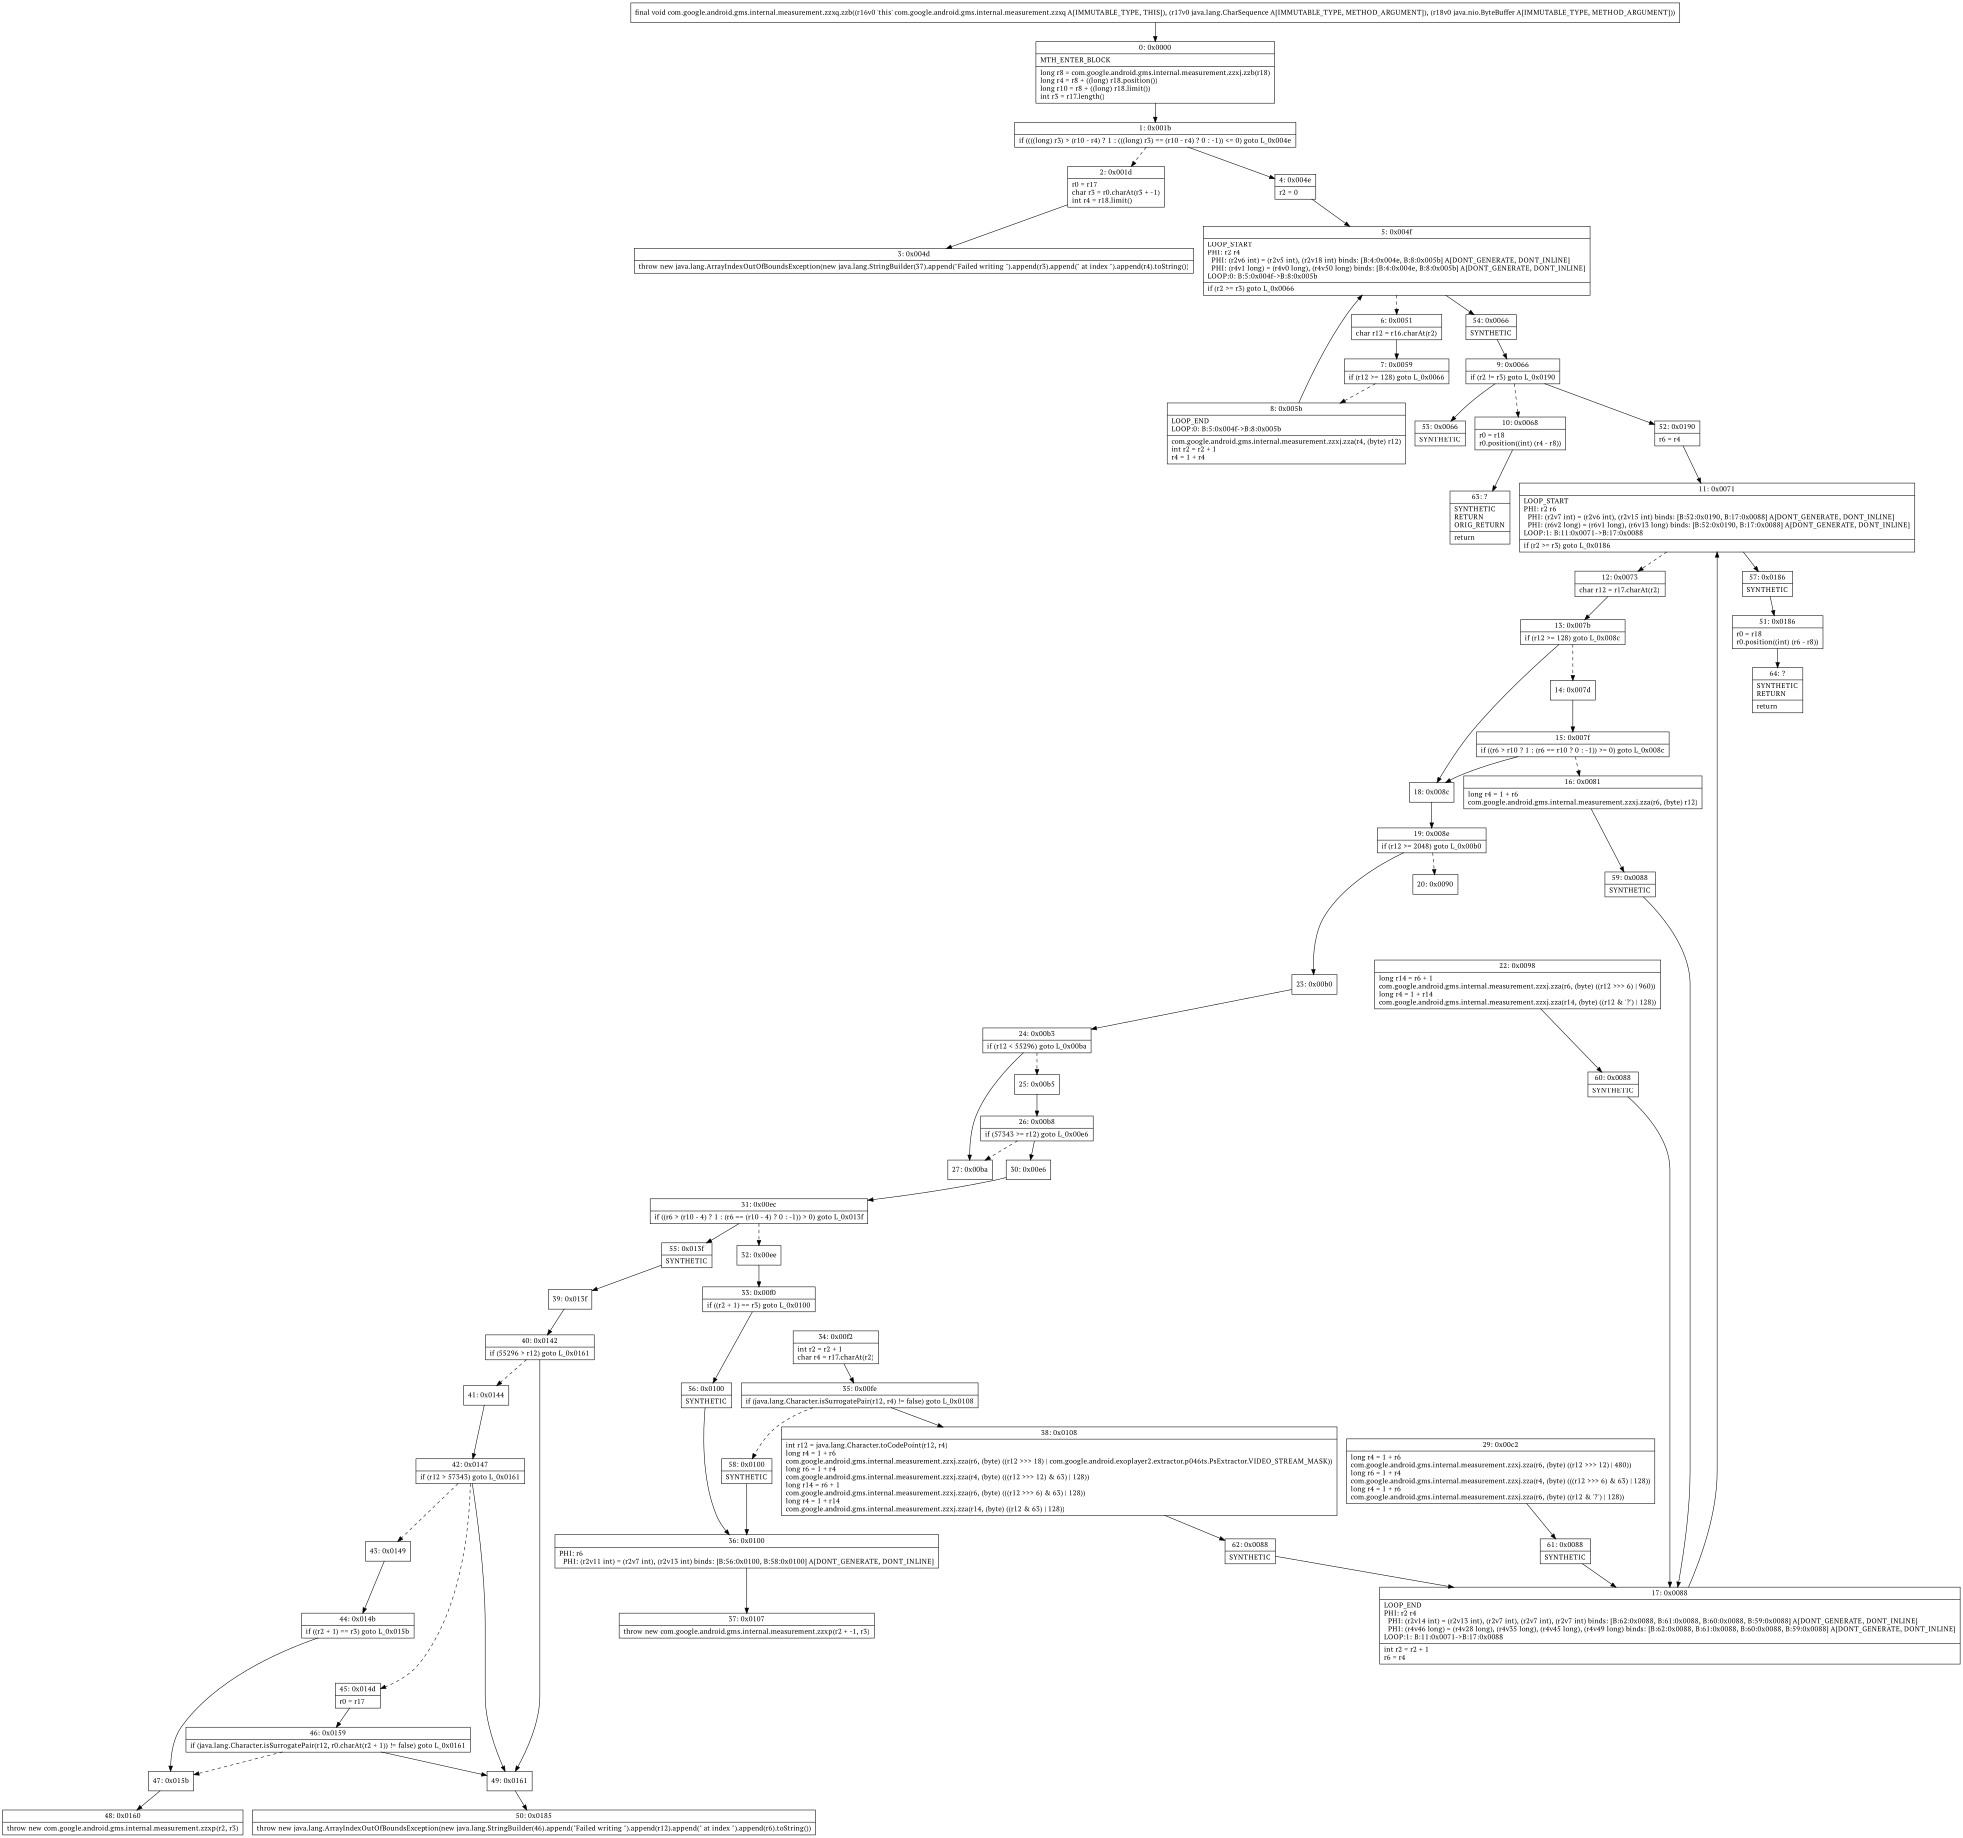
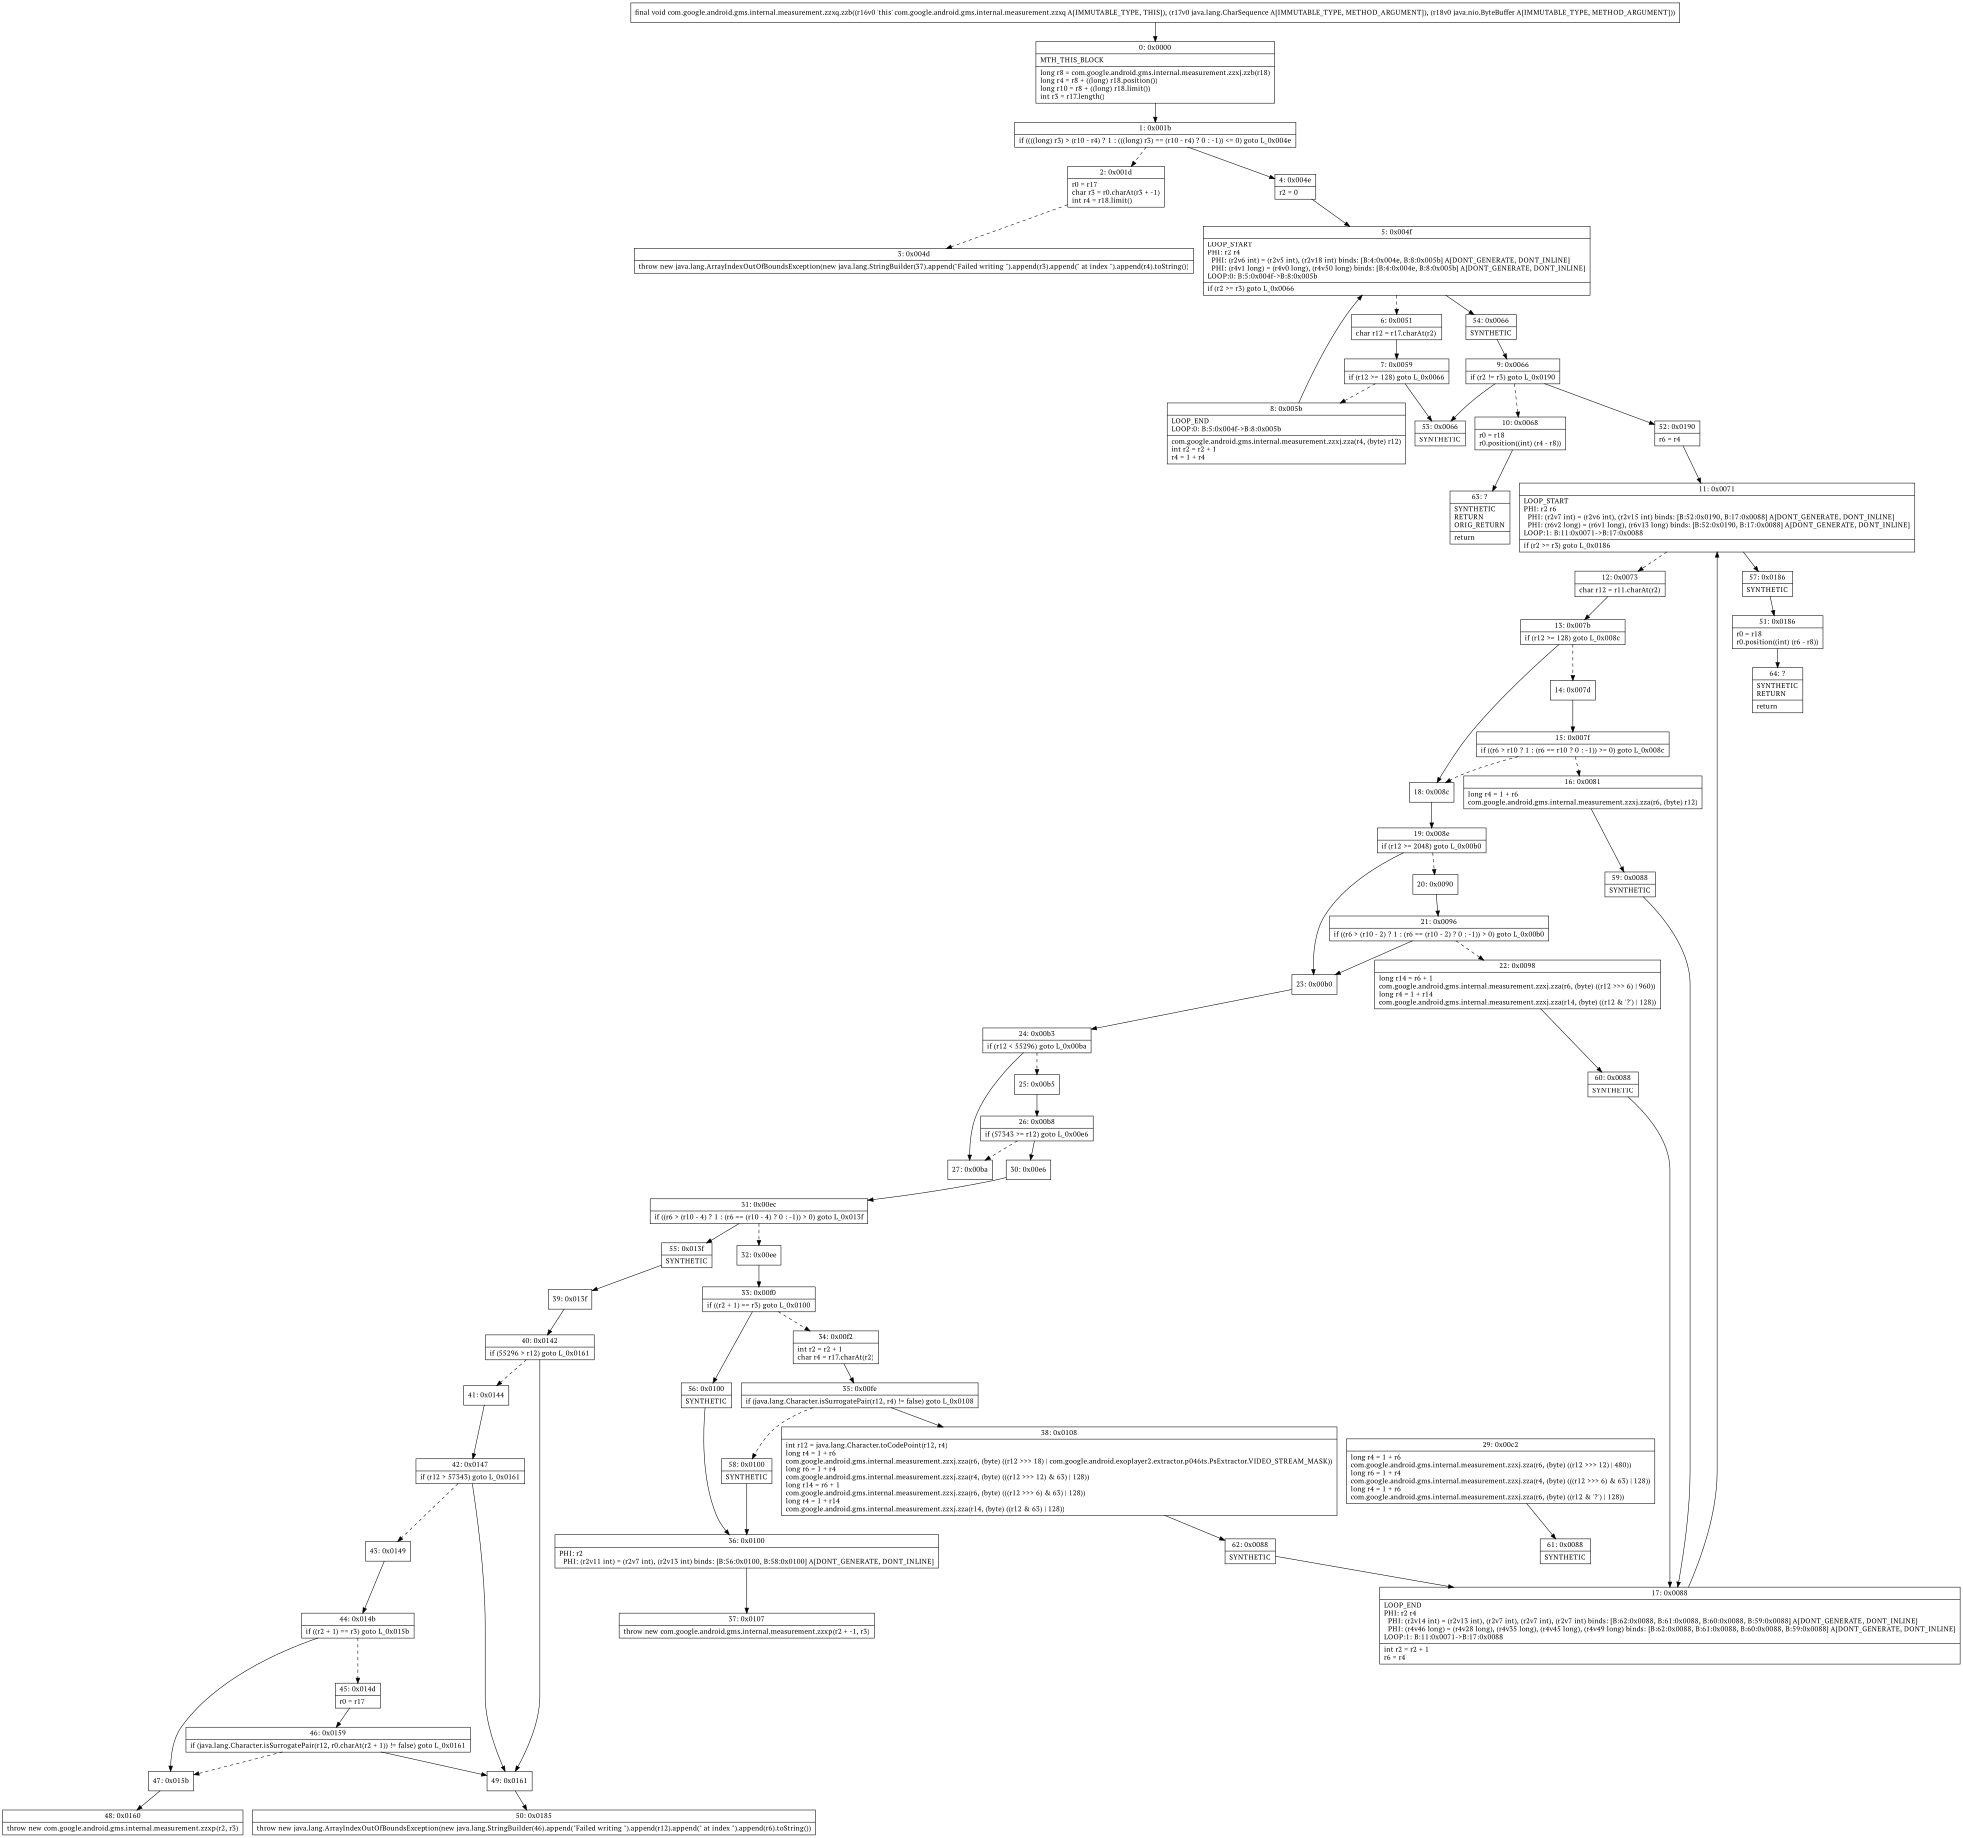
node "0: 0x0000": text "MTH_ENTER_BLOCK" -> "MTH_THIS_BLOCK"
edge "2: 0x001d" -> "3: 0x004d": style solid -> dashed
node "6: 0x0051": text "char r12 = r16.charAt(r2)" -> "char r12 = r17.charAt(r2)"
edge "7: 0x0059" -> "53: 0x0066": added
node "12: 0x0073": text "char r12 = r17.charAt(r2)" -> "char r12 = r11.charAt(r2)"
edge "15: 0x007f" -> "18: 0x008c": style solid -> dashed
node "21: 0x0096": added
edge "33: 0x00f0" -> "34: 0x00f2": added
node "36: 0x0100": text "PHI: r6" -> "PHI: r2"
edge "61: 0x0088" -> "17: 0x0088": removed
edge "42: 0x0147" -> "45: 0x014d": now "44: 0x014b" -> "45: 0x014d"
